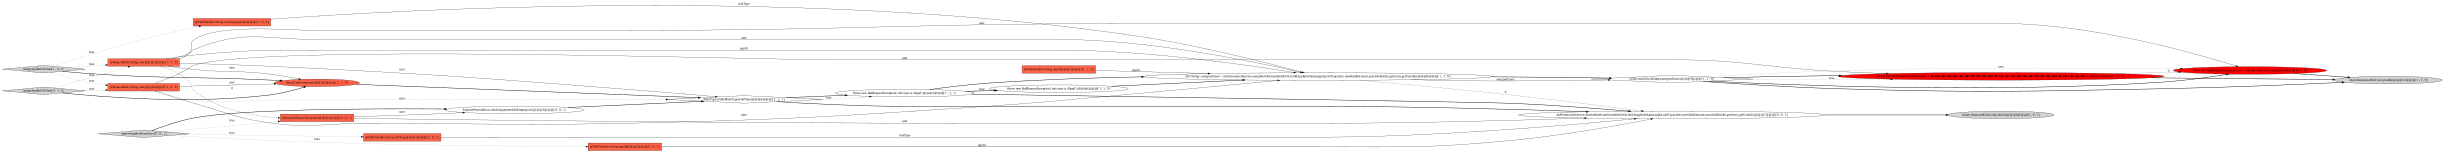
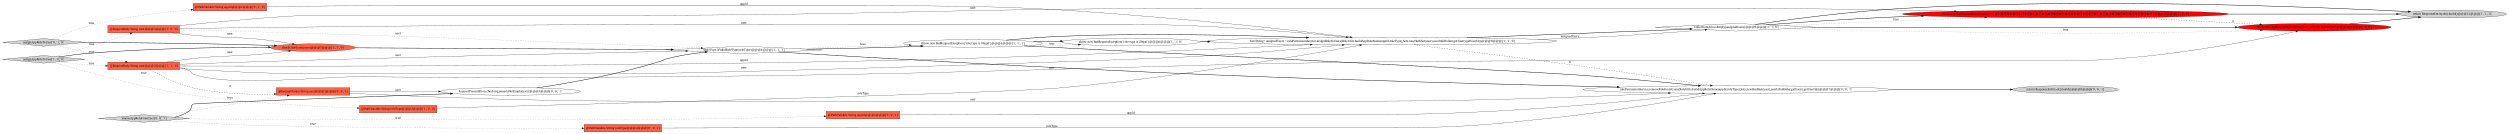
edge "assignAppRoleToUser['0', '1', '0']" -> "@RequestBody String user@@@2@@@['1', '0', '0']": now "assignAppRoleToUser['0', '1', '0']" -> "@PathVariable String appId@@@2@@@['0', '1', '0']"
